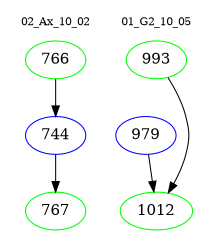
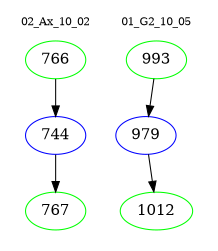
edge "993" -> "1012": now "993" -> "979"
